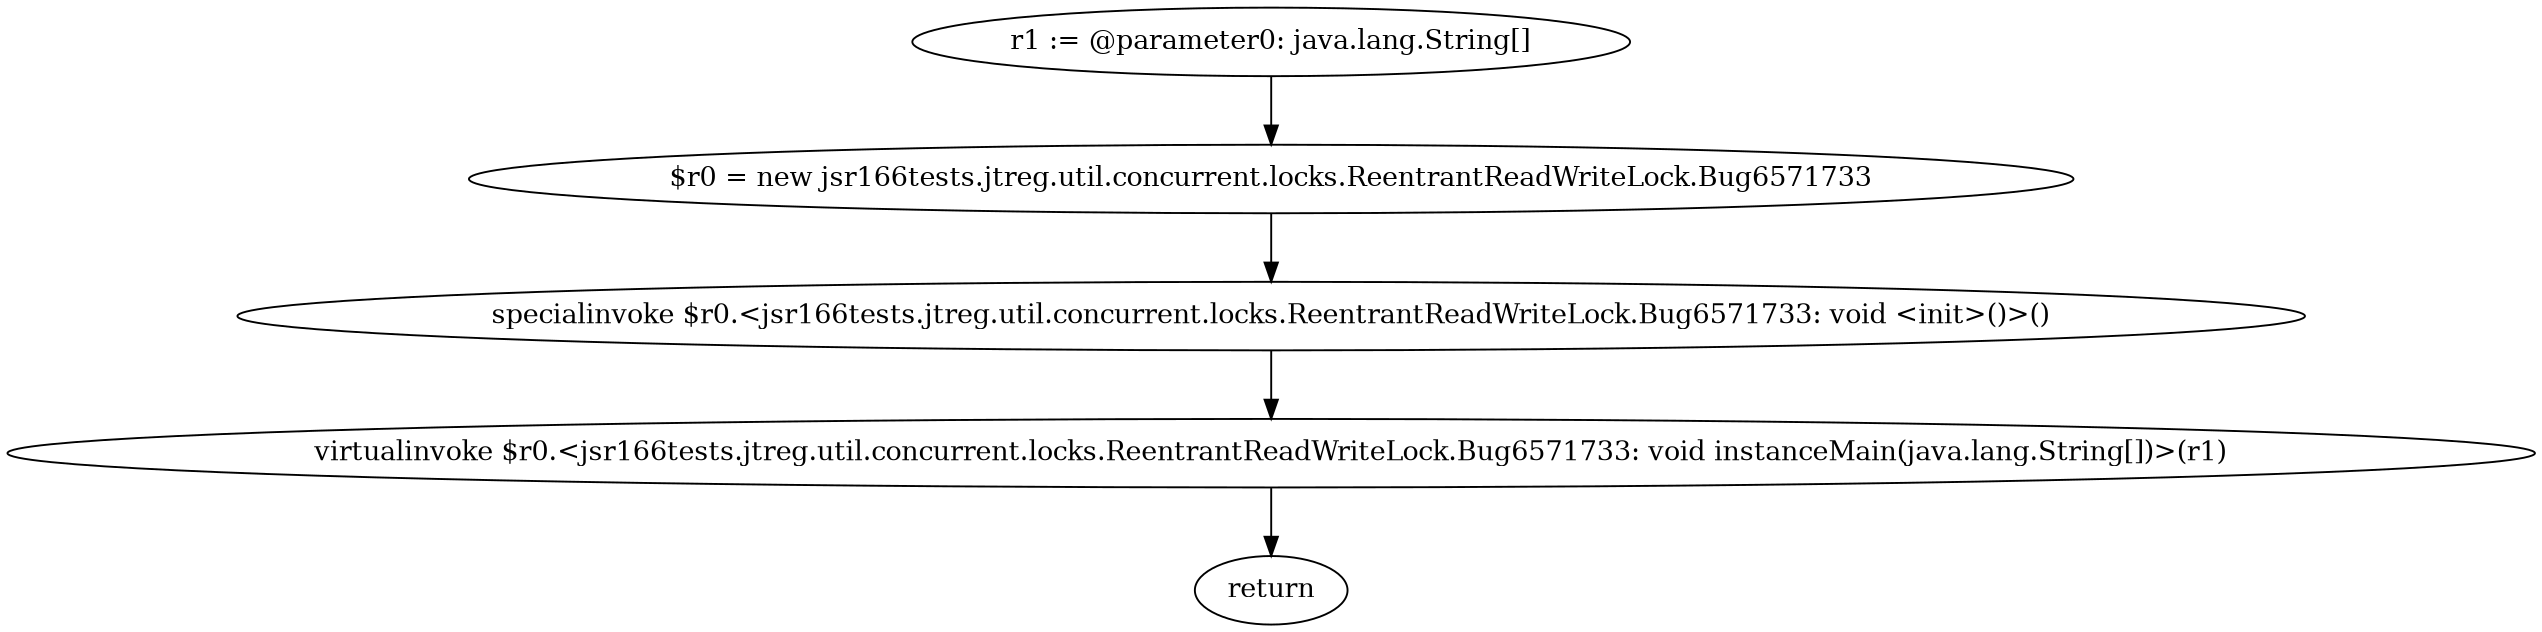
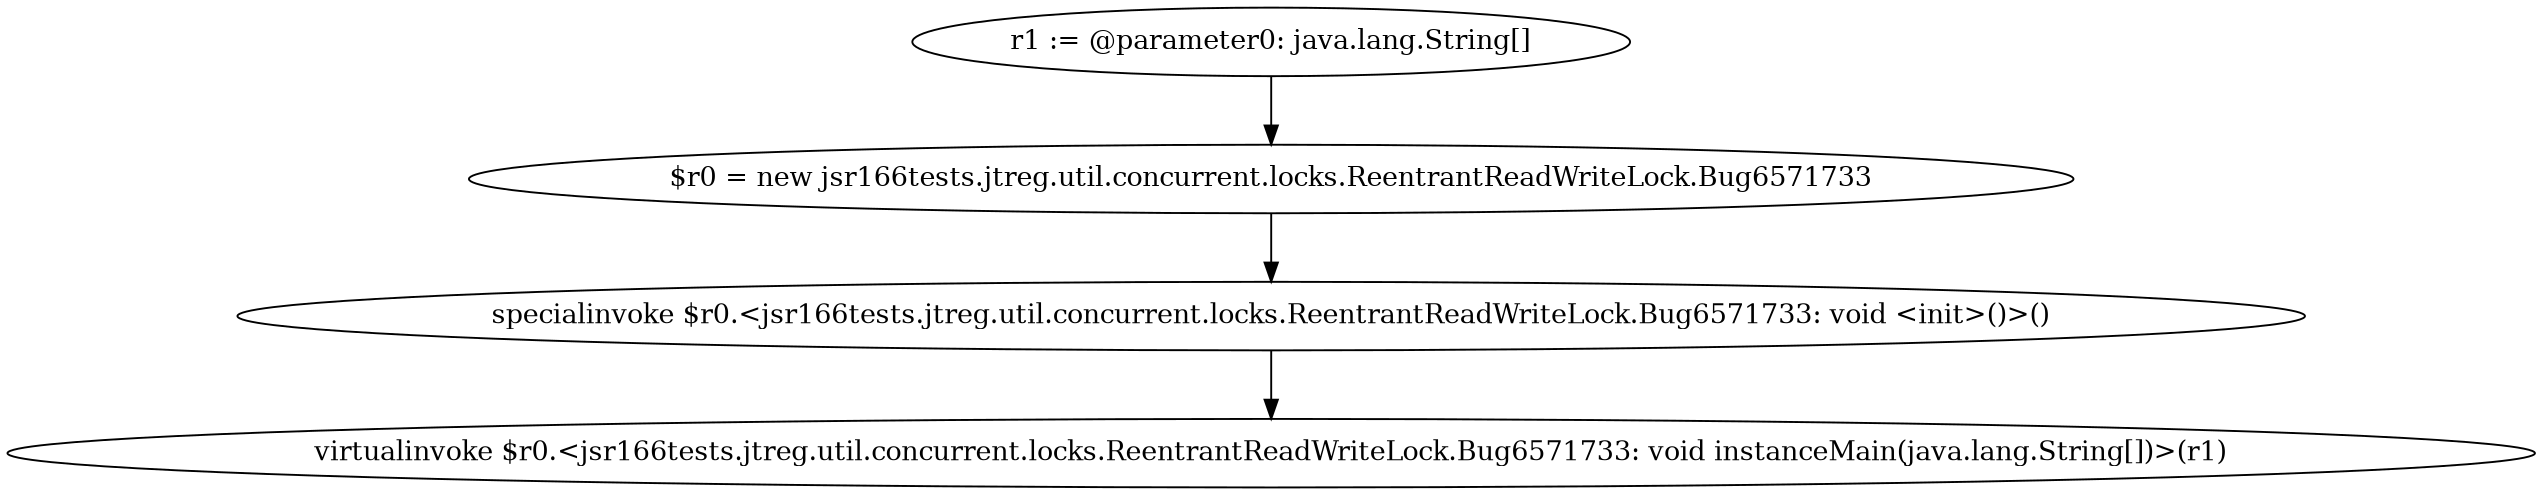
node "return": removed
